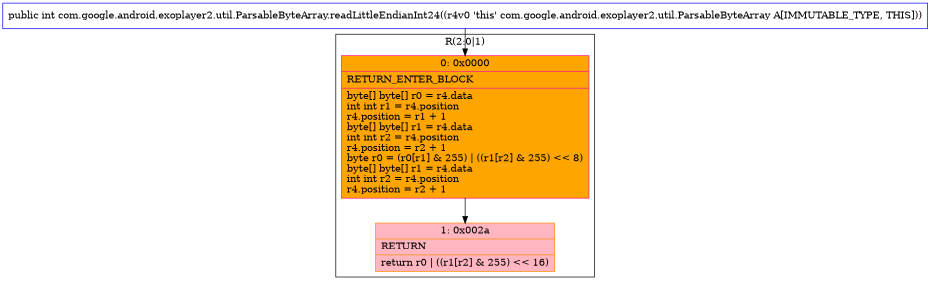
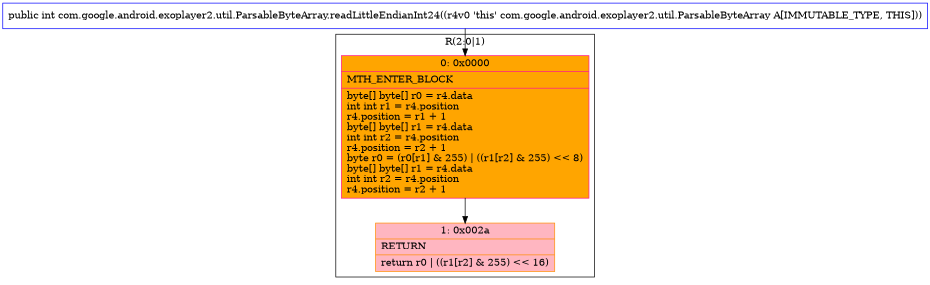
node "0: 0x0000": text "RETURN_ENTER_BLOCK" -> "MTH_ENTER_BLOCK"
